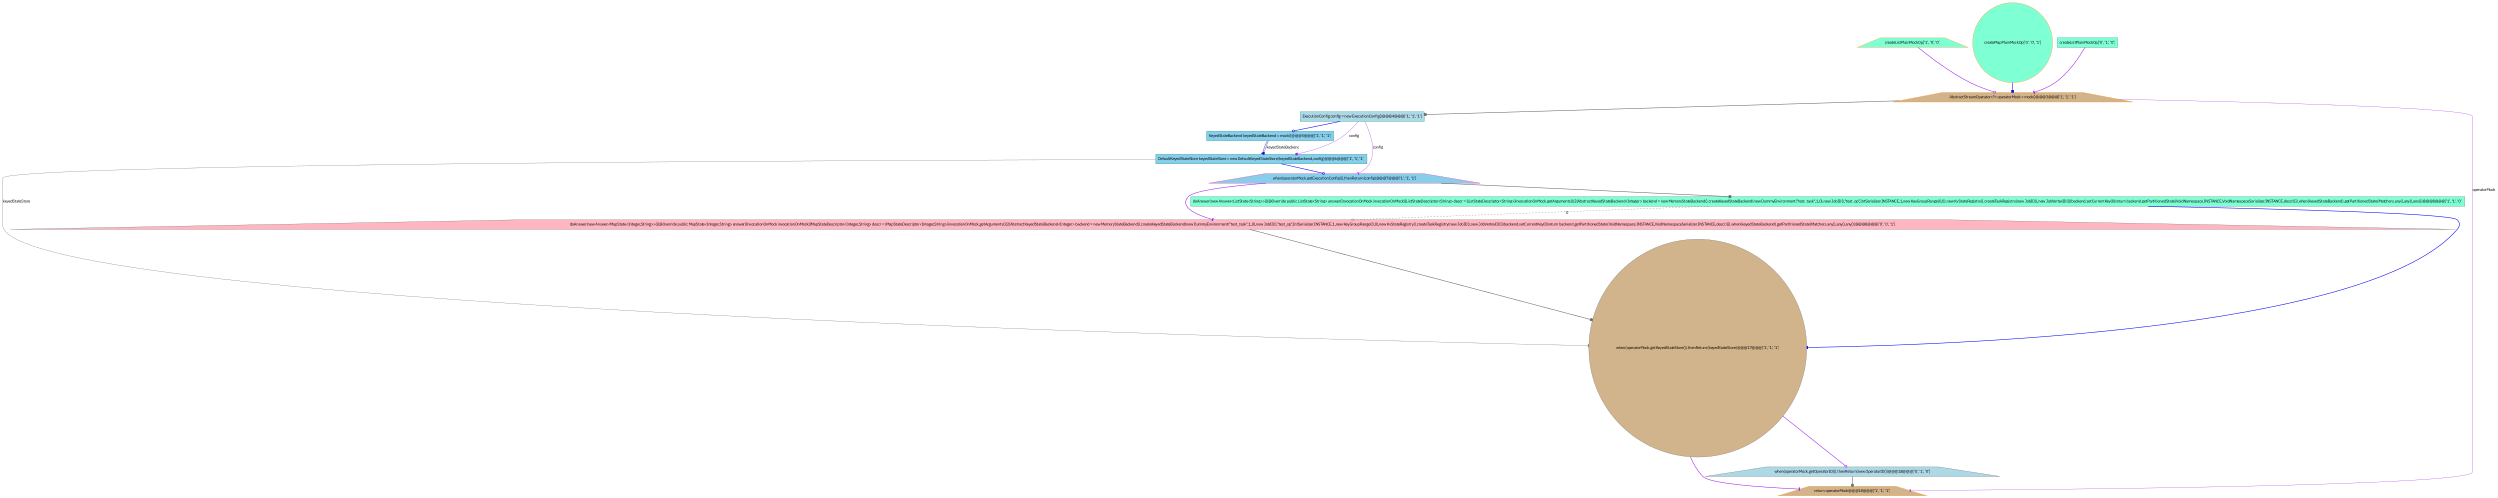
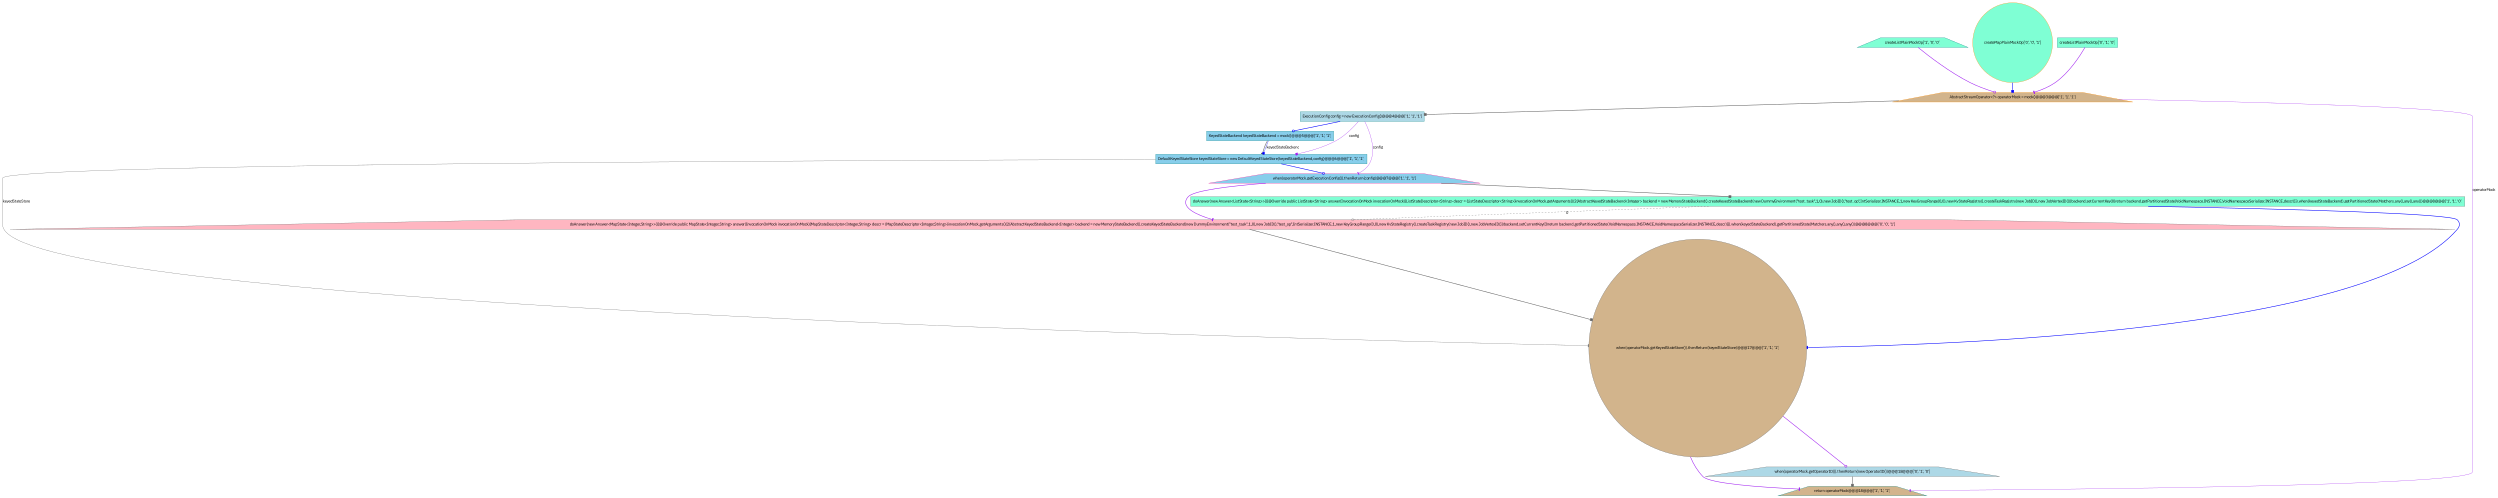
node "createListPlainMockOp['1', '0', '0']": color darkorange -> teal
node "return operatorMock@@@18@@@['1', '1', '1']": color darkorange -> teal
